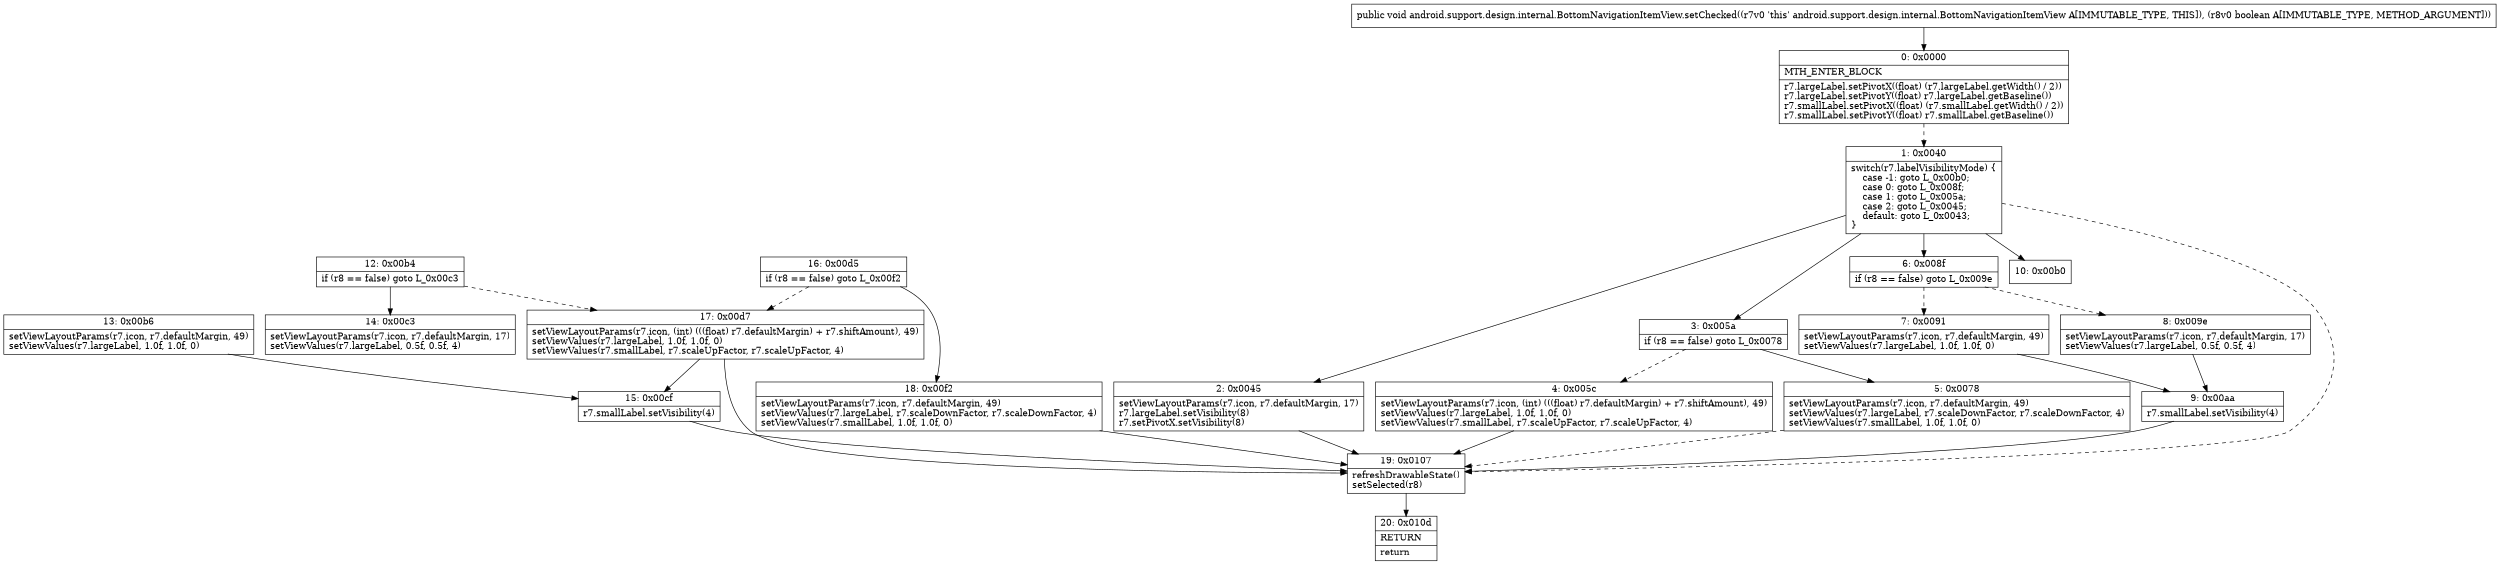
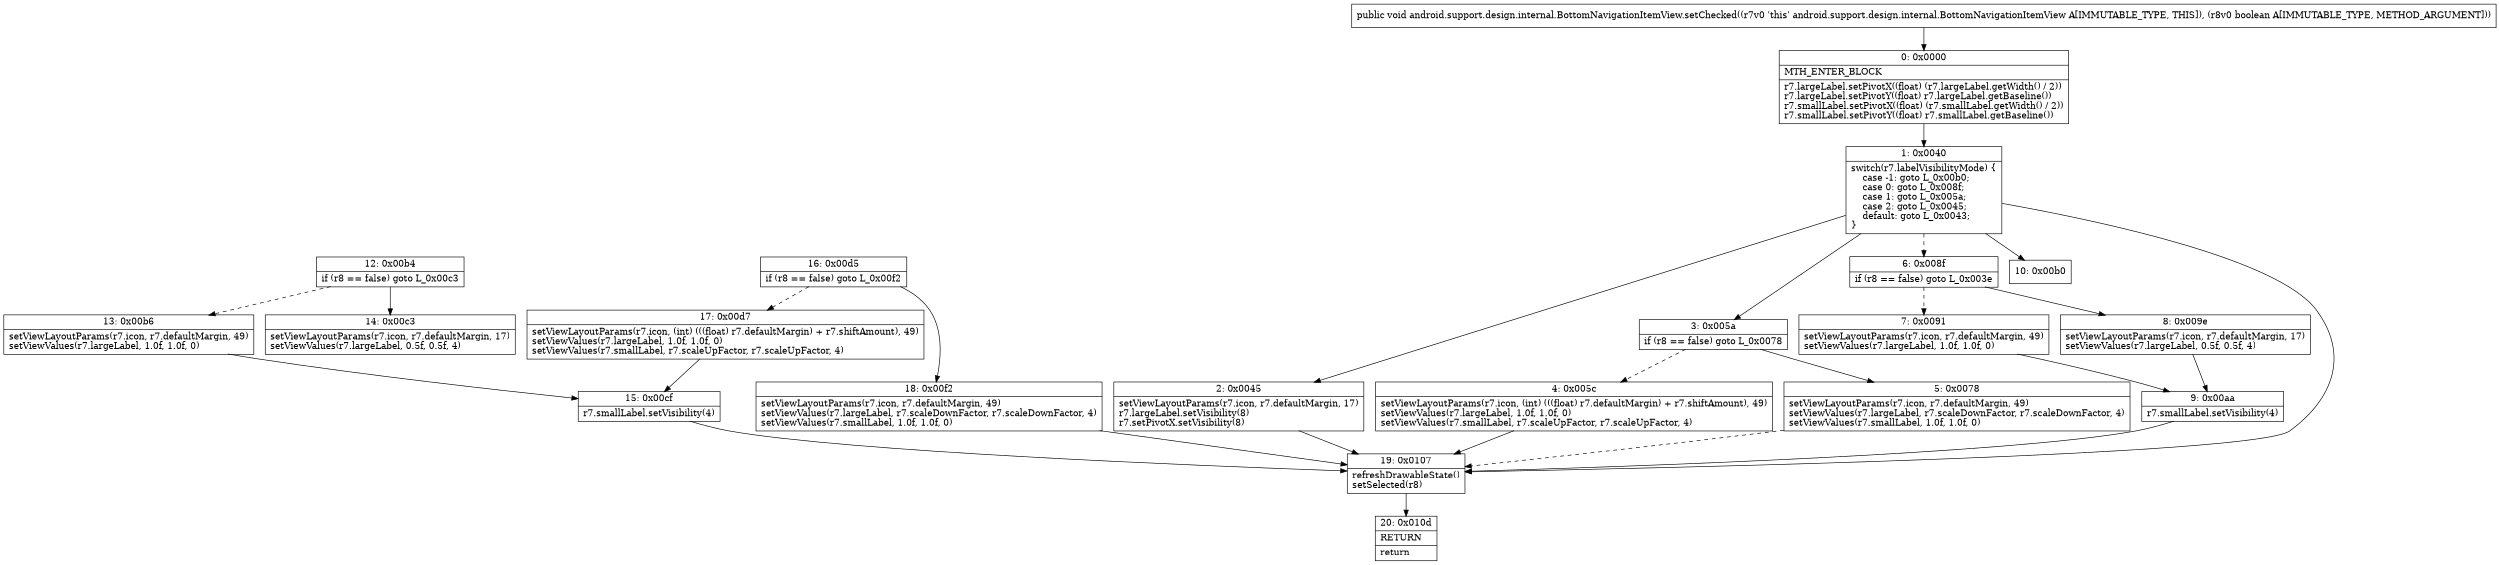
edge "0: 0x0000" -> "1: 0x0040": style dashed -> solid
edge "1: 0x0040" -> "6: 0x008f": style solid -> dashed
node "6: 0x008f": text "if (r8 == false) goto L_0x009e" -> "if (r8 == false) goto L_0x003e"
edge "12: 0x00b4" -> "17: 0x00d7": now "12: 0x00b4" -> "13: 0x00b6"
edge "6: 0x008f" -> "8: 0x009e": style dashed -> solid
edge "1: 0x0040" -> "19: 0x0107": style dashed -> solid
edge "17: 0x00d7" -> "19: 0x0107": removed
